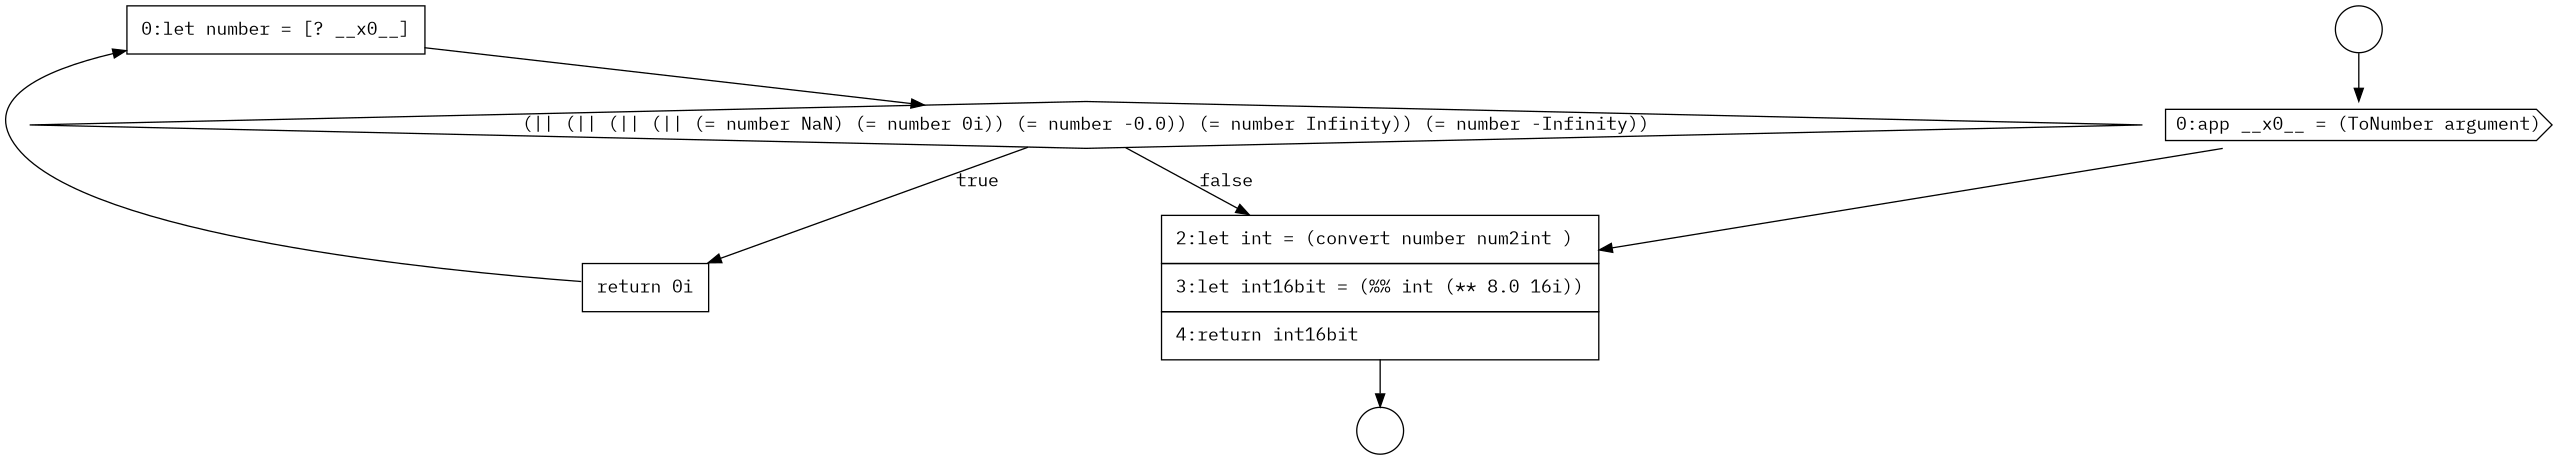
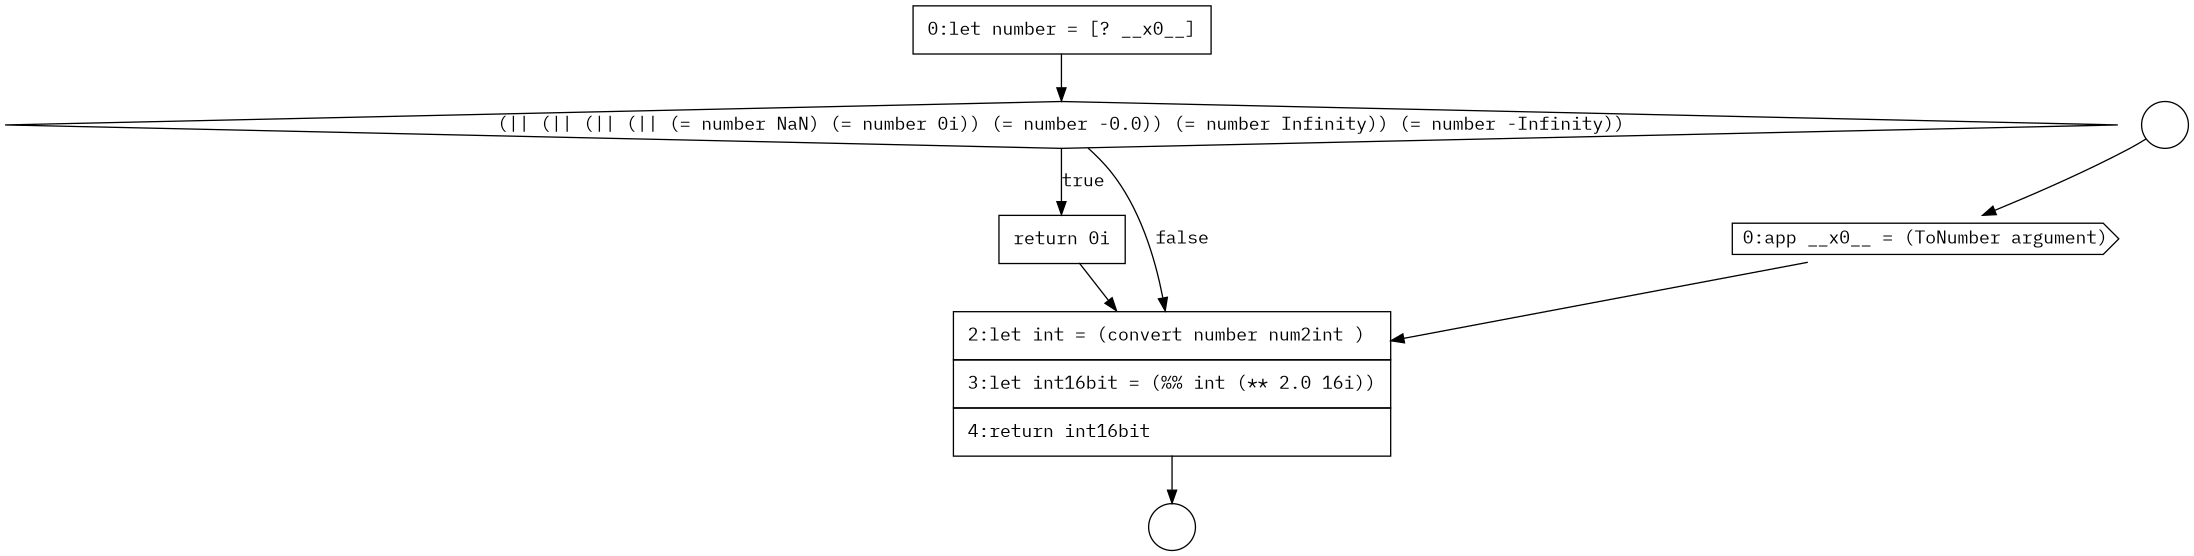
edge "return 0i" -> "0:let number = [? __x0__]": now "return 0i" -> "2:let int = (convert number num2int )"
node "2:let int = (convert number num2int )": text "3:let int16bit = (%% int (** 8.0 16i))" -> "3:let int16bit = (%% int (** 2.0 16i))"
